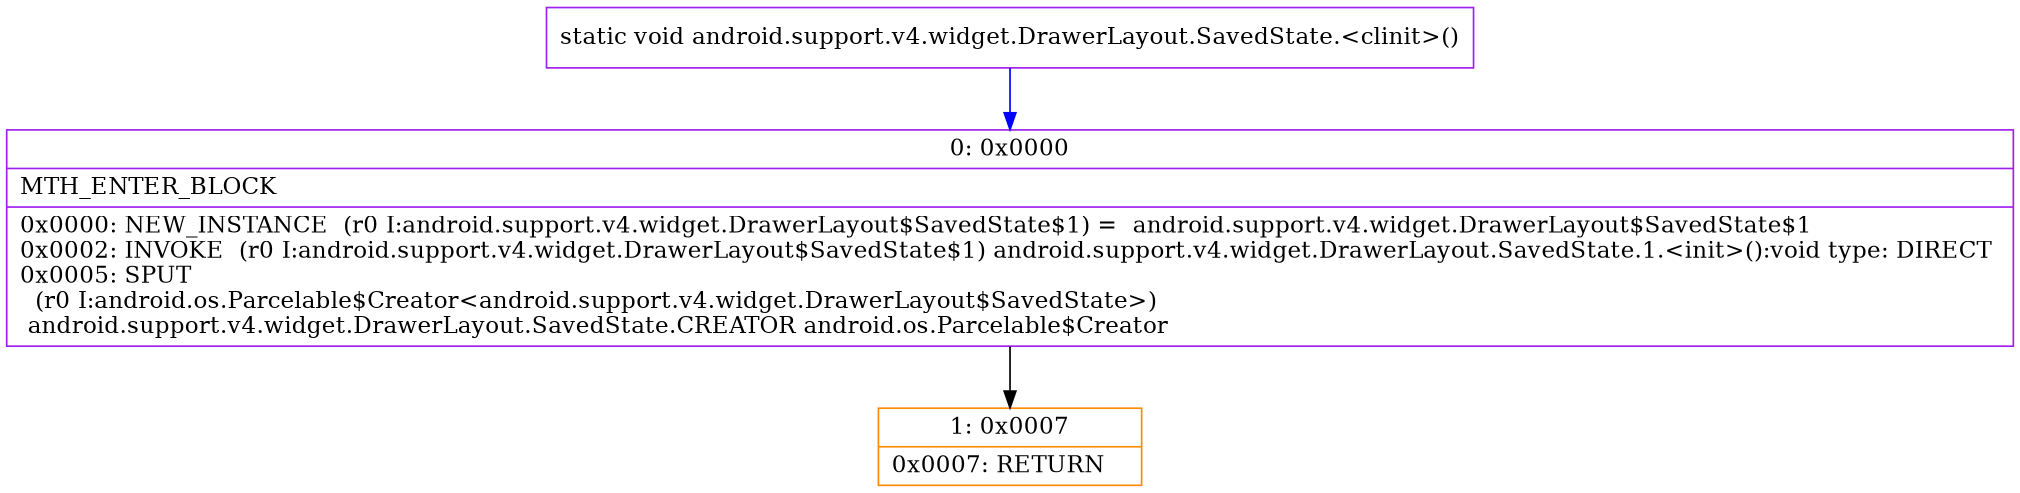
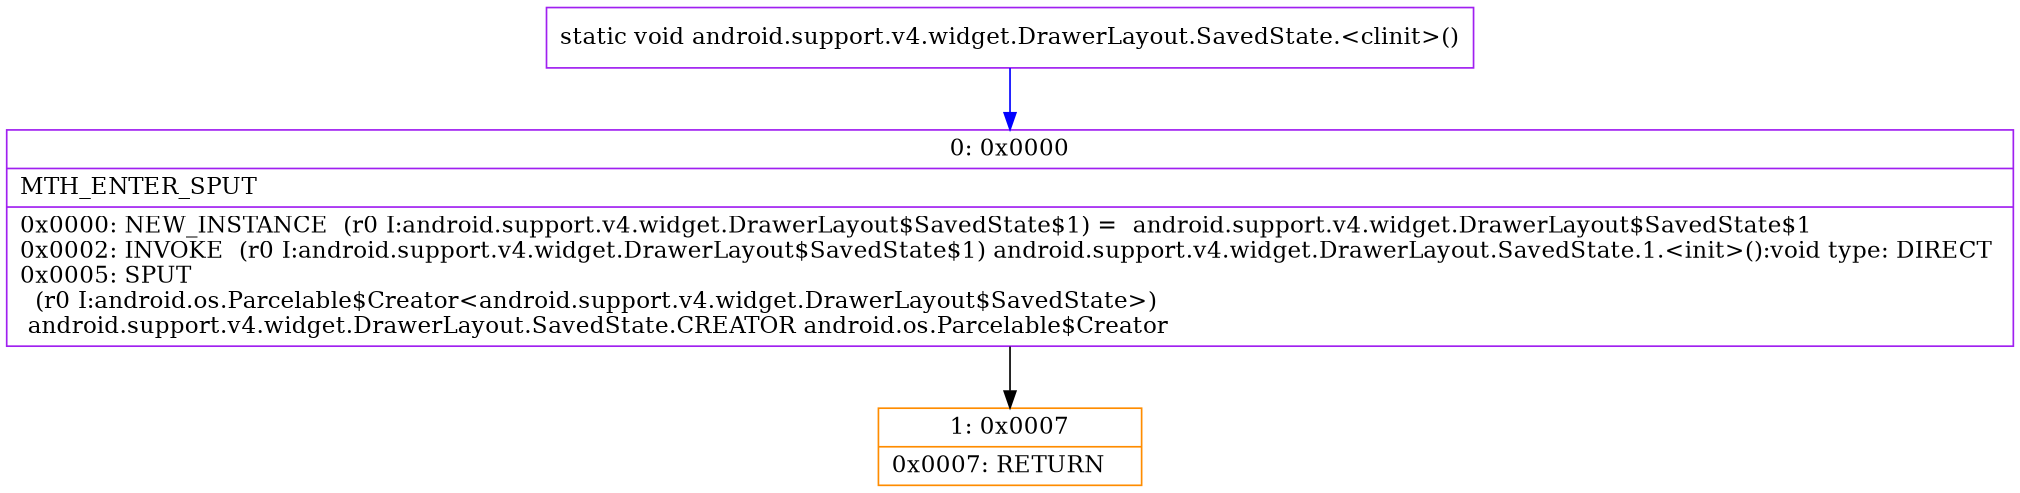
node "0: 0x0000": text "MTH_ENTER_BLOCK" -> "MTH_ENTER_SPUT"
